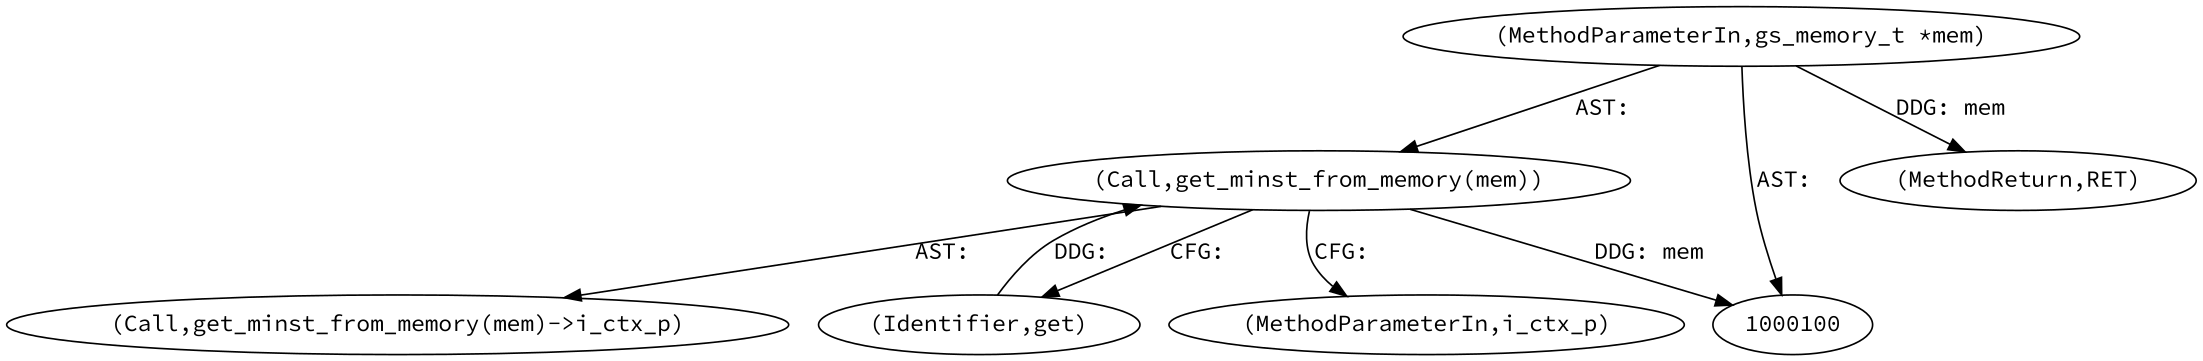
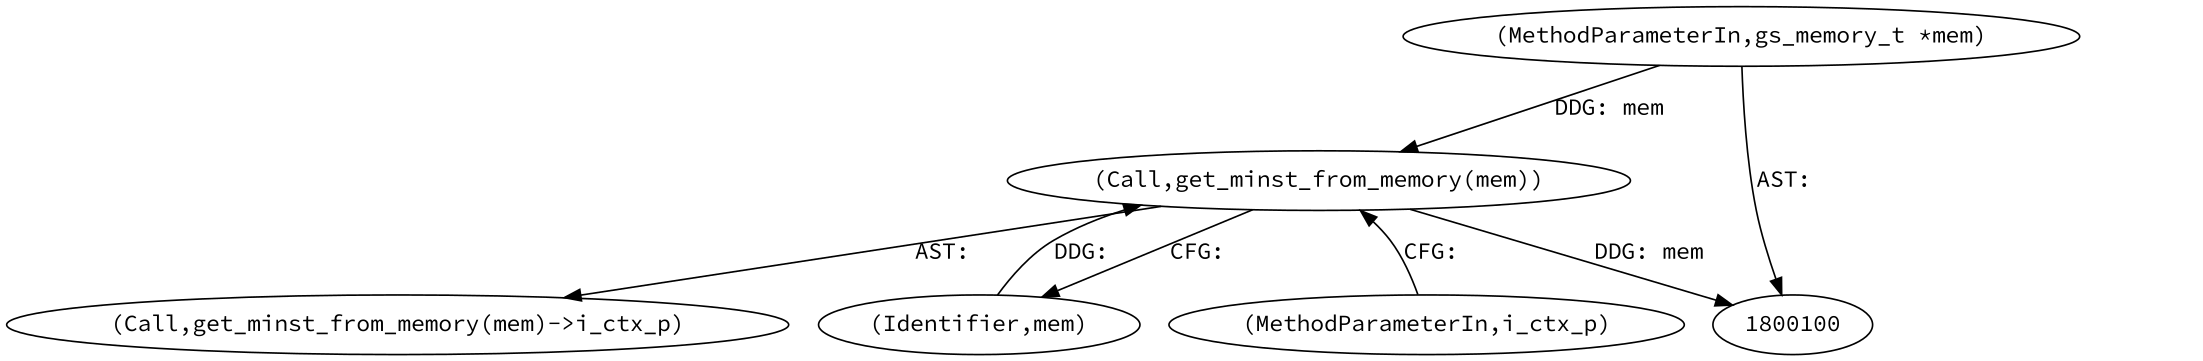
edge "(MethodParameterIn,gs_memory_t *mem)" -> "(Call,get_minst_from_memory(mem))": label "AST: " -> "DDG: mem"
node "(MethodReturn,RET)": removed
edge "(Call,get_minst_from_memory(mem))" -> "(MethodParameterIn,i_ctx_p)": reversed
node "(Identifier,get)": label "(Identifier,get)" -> "(Identifier,mem)"
node "1000100": label "1000100" -> "1800100"
